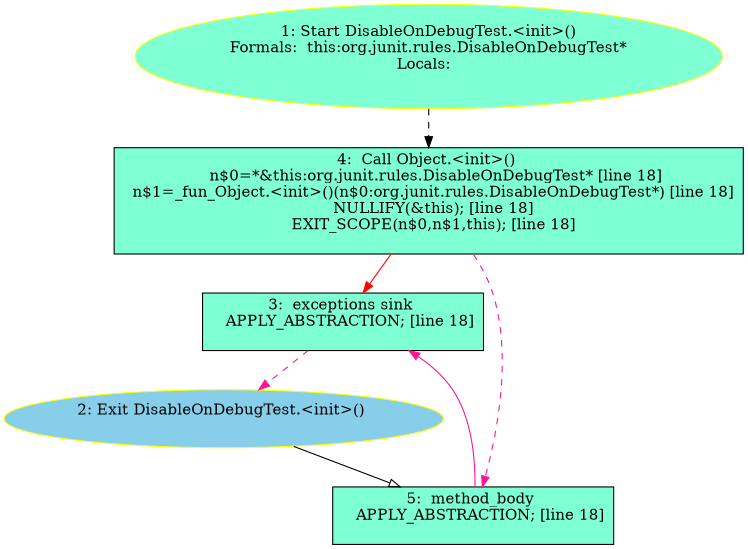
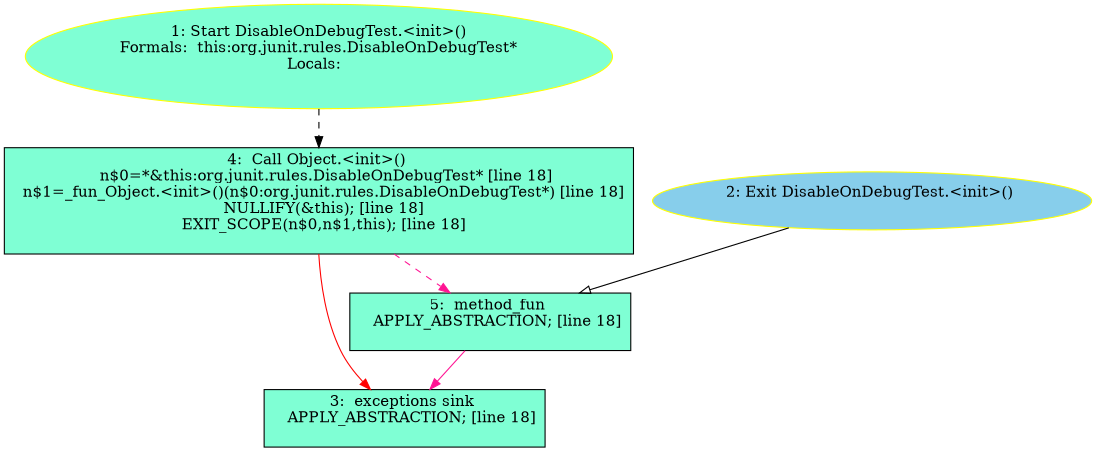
edge "3:  exceptions sink APPLY_ABSTRACTION; [line 18]" -> "2: Exit DisableOnDebugTest.<init>()": removed
node "5:  method_body APPLY_ABSTRACTION; [line 18]": label "5:  method_body APPLY_ABSTRACTION; [line 18]" -> "5:  method_fun APPLY_ABSTRACTION; [line 18]"
